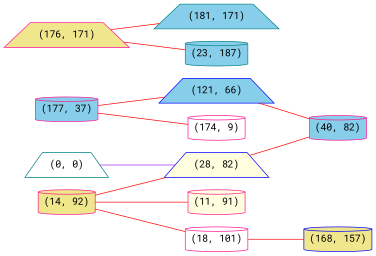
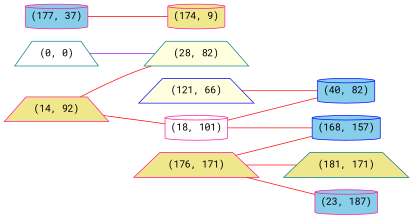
node "(181, 171)": fillcolor skyblue -> khaki
node "(23, 187)": color teal -> deeppink
node "(121, 66)": fillcolor skyblue -> lightyellow
edge "(121, 66)" -- "(177, 37)": removed
node "(174, 9)": fillcolor white -> khaki
node "(40, 82)": color deeppink -> blue
edge "(168, 157)" -- "(176, 171)": added
edge "(40, 82)" -- "(28, 82)": now "(40, 82)" -- "(18, 101)"
node "(28, 82)": color blue -> teal
node "(14, 92)": shape cylinder -> trapezium
node "(11, 91)": removed
node "(168, 157)": fillcolor khaki -> skyblue
